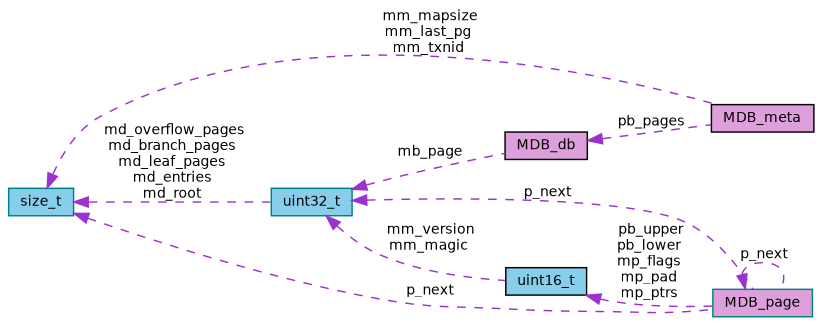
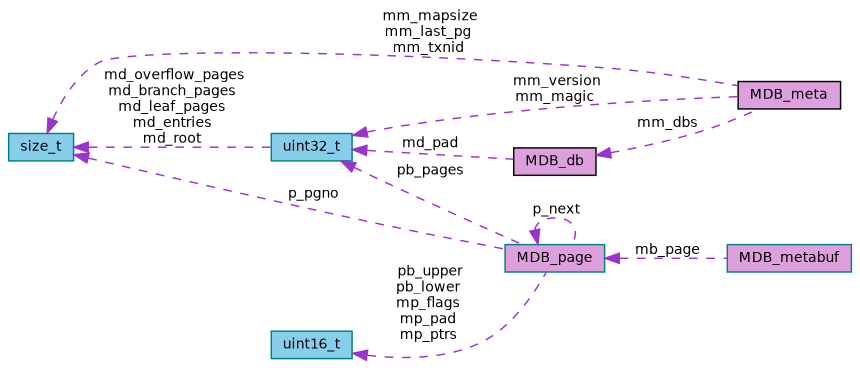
edge "MDB_meta" -> "MDB_db": label " pb_pages" -> " mm_dbs"
edge "MDB_db" -> "uint32_t": label " mb_page" -> " md_pad"
edge "MDB_page" -> "uint32_t": label " p_next" -> " pb_pages"
node "MDB_metabuf": added
edge "uint16_t" -> "uint32_t": now "MDB_meta" -> "uint32_t"
node "uint16_t": color black -> teal
edge "MDB_page" -> "size_t": label " p_next" -> " p_pgno"
